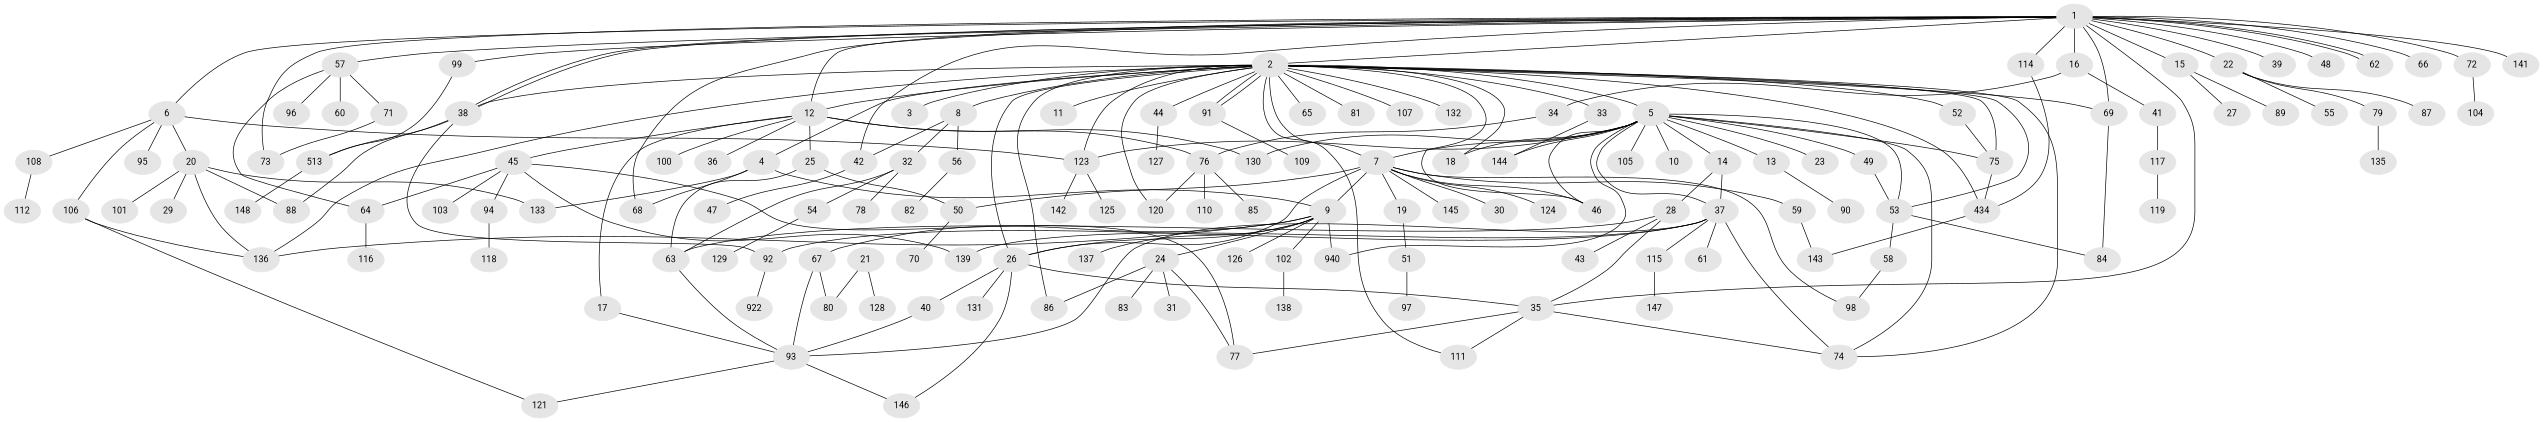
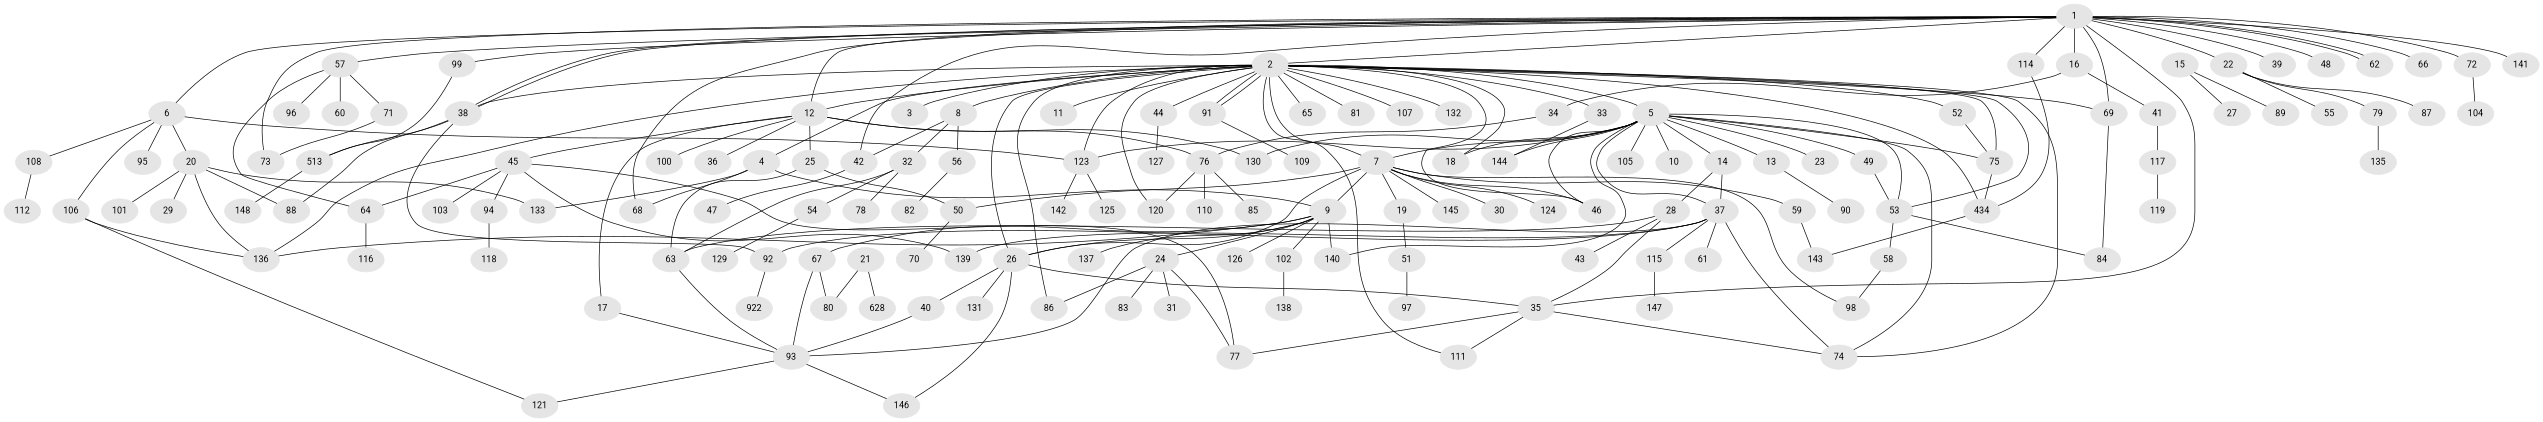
edge "1" -- "15": removed
node "940": label "940" -> "140"
node "128": label "128" -> "628"
